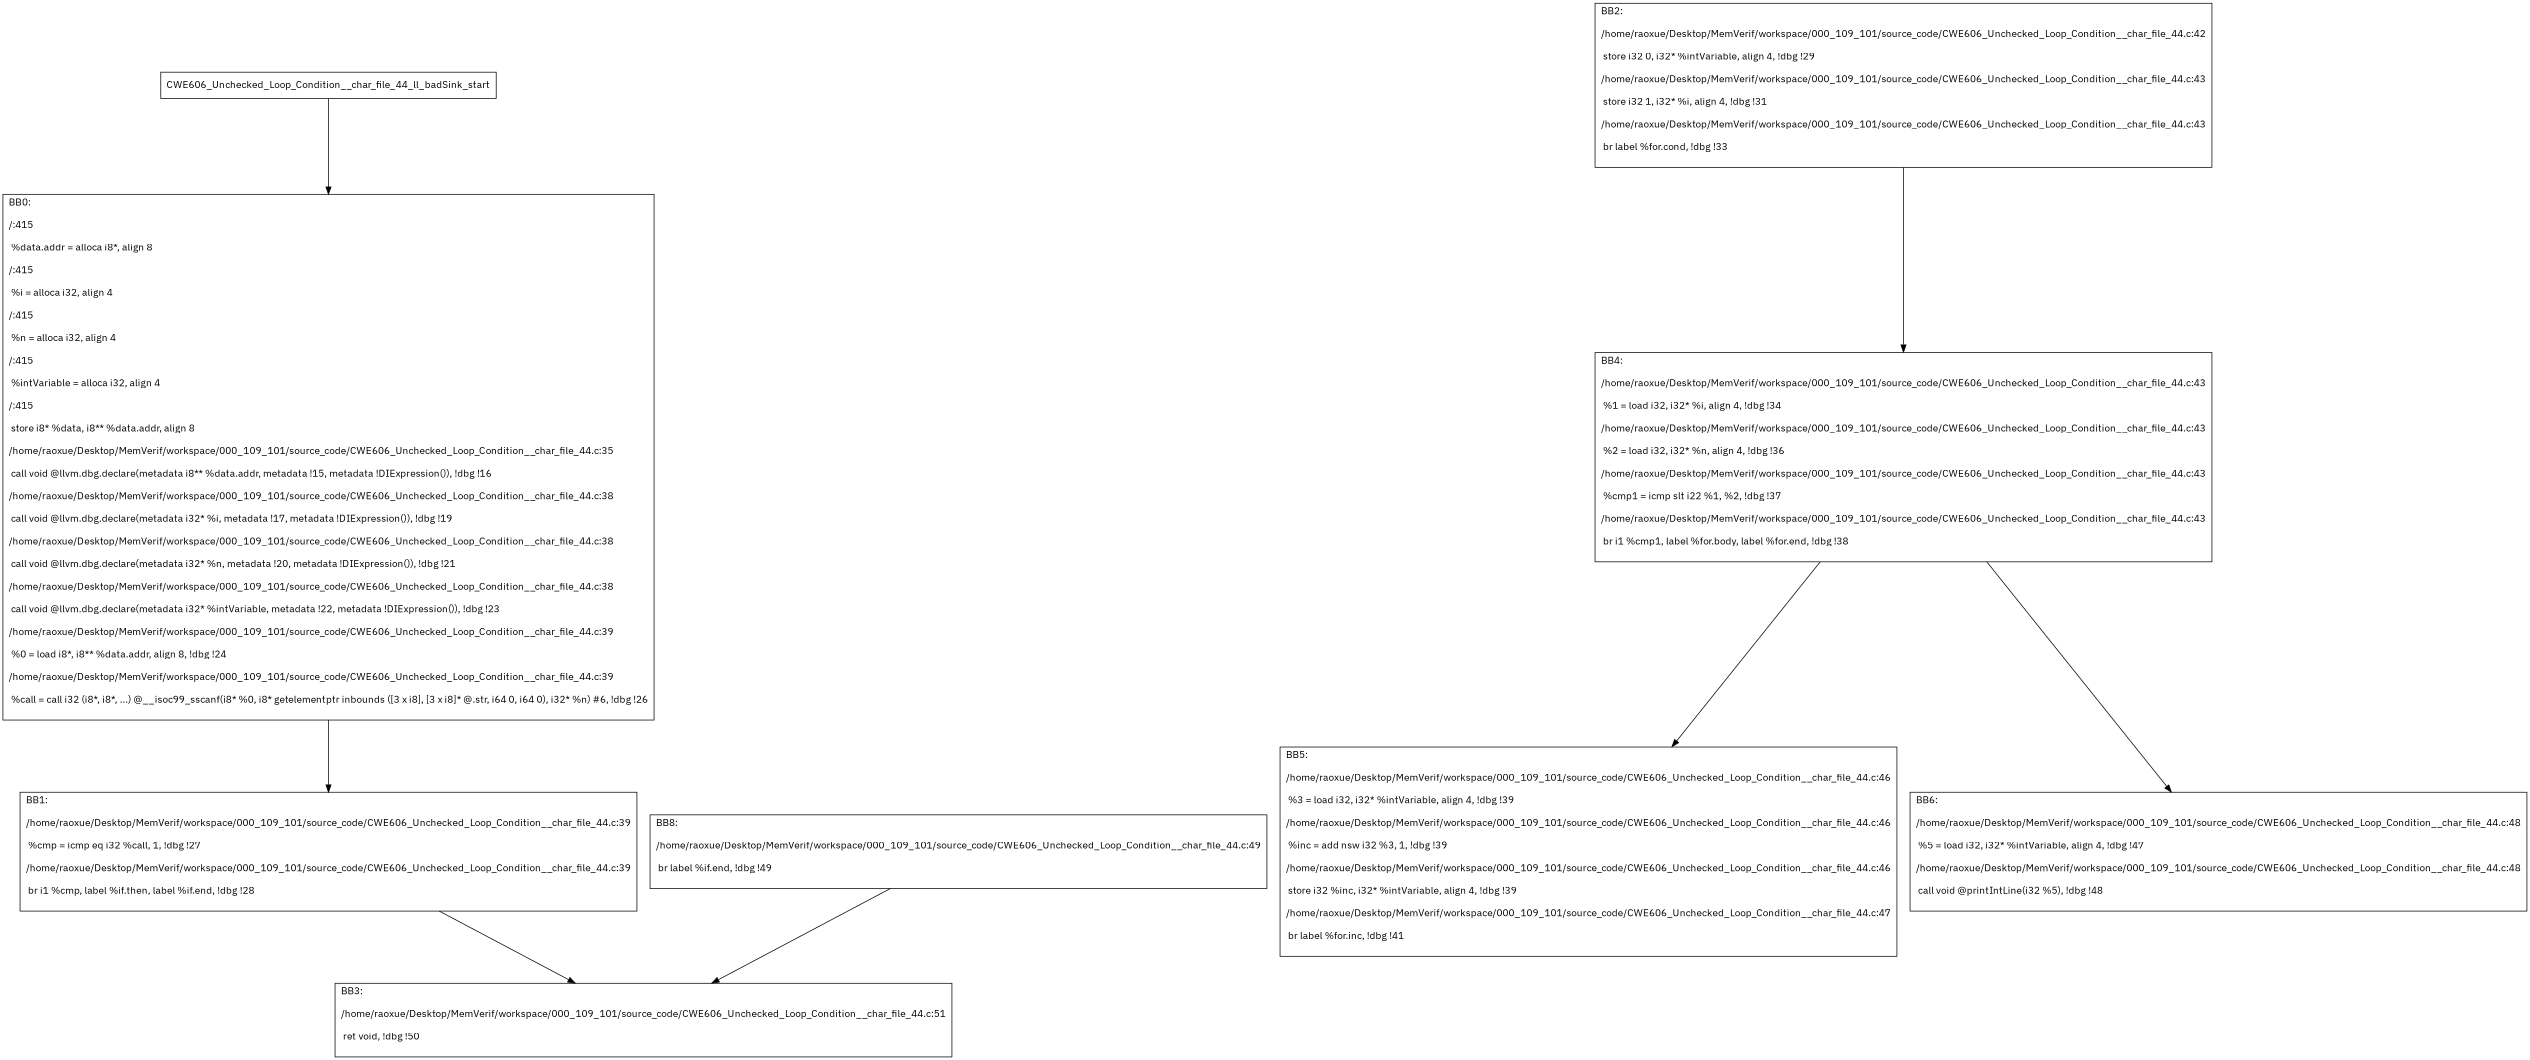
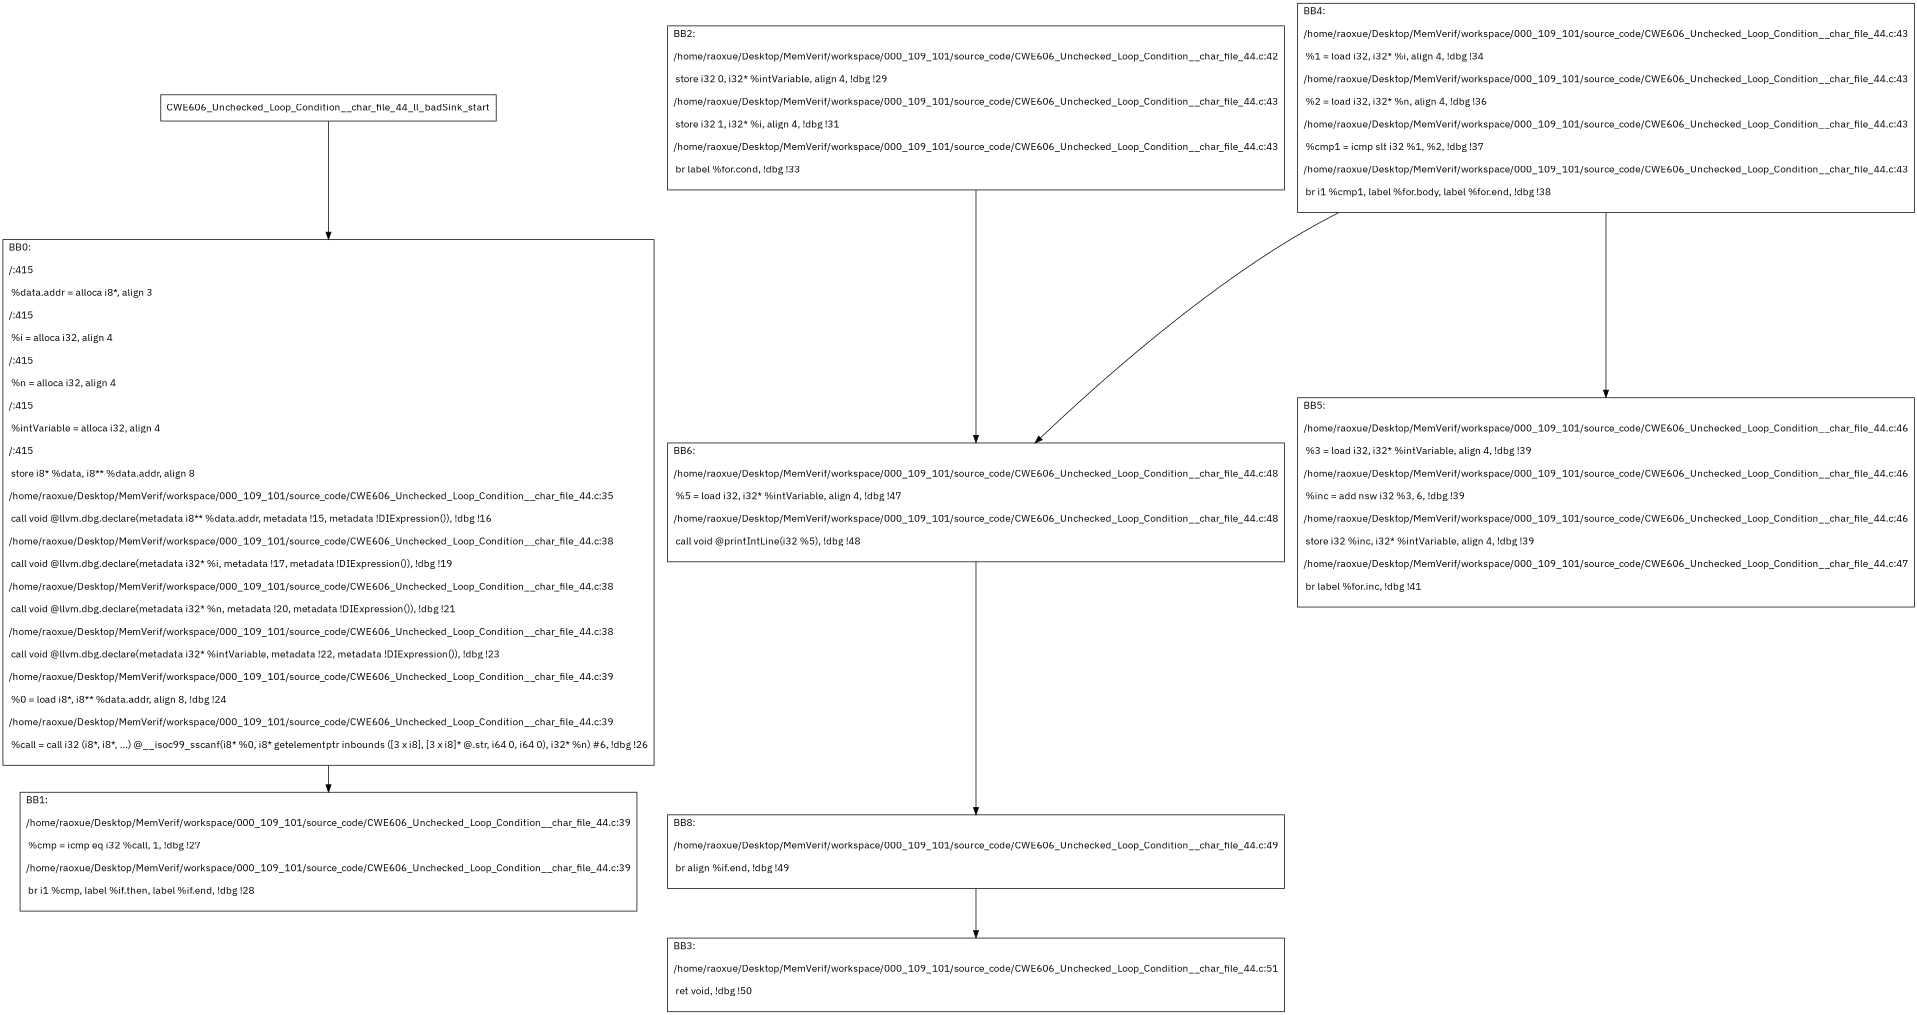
node "BB0:": text "%data.addr = alloca i8*, align 8" -> "%data.addr = alloca i8*, align 3"
edge "BB2:" -> "BB4:": now "BB2:" -> "BB6:"
node "BB4:": text "%cmp1 = icmp slt i22 %1, %2, !dbg !37" -> "%cmp1 = icmp slt i32 %1, %2, !dbg !37"
edge "BB6:" -> "BB8:": added
node "BB5:": text "%inc = add nsw i32 %3, 1, !dbg !39" -> "%inc = add nsw i32 %3, 6, !dbg !39"
node "BB8:": text "br label %if.end, !dbg !49" -> "br align %if.end, !dbg !49"
edge "BB1:" -> "BB3:": removed
